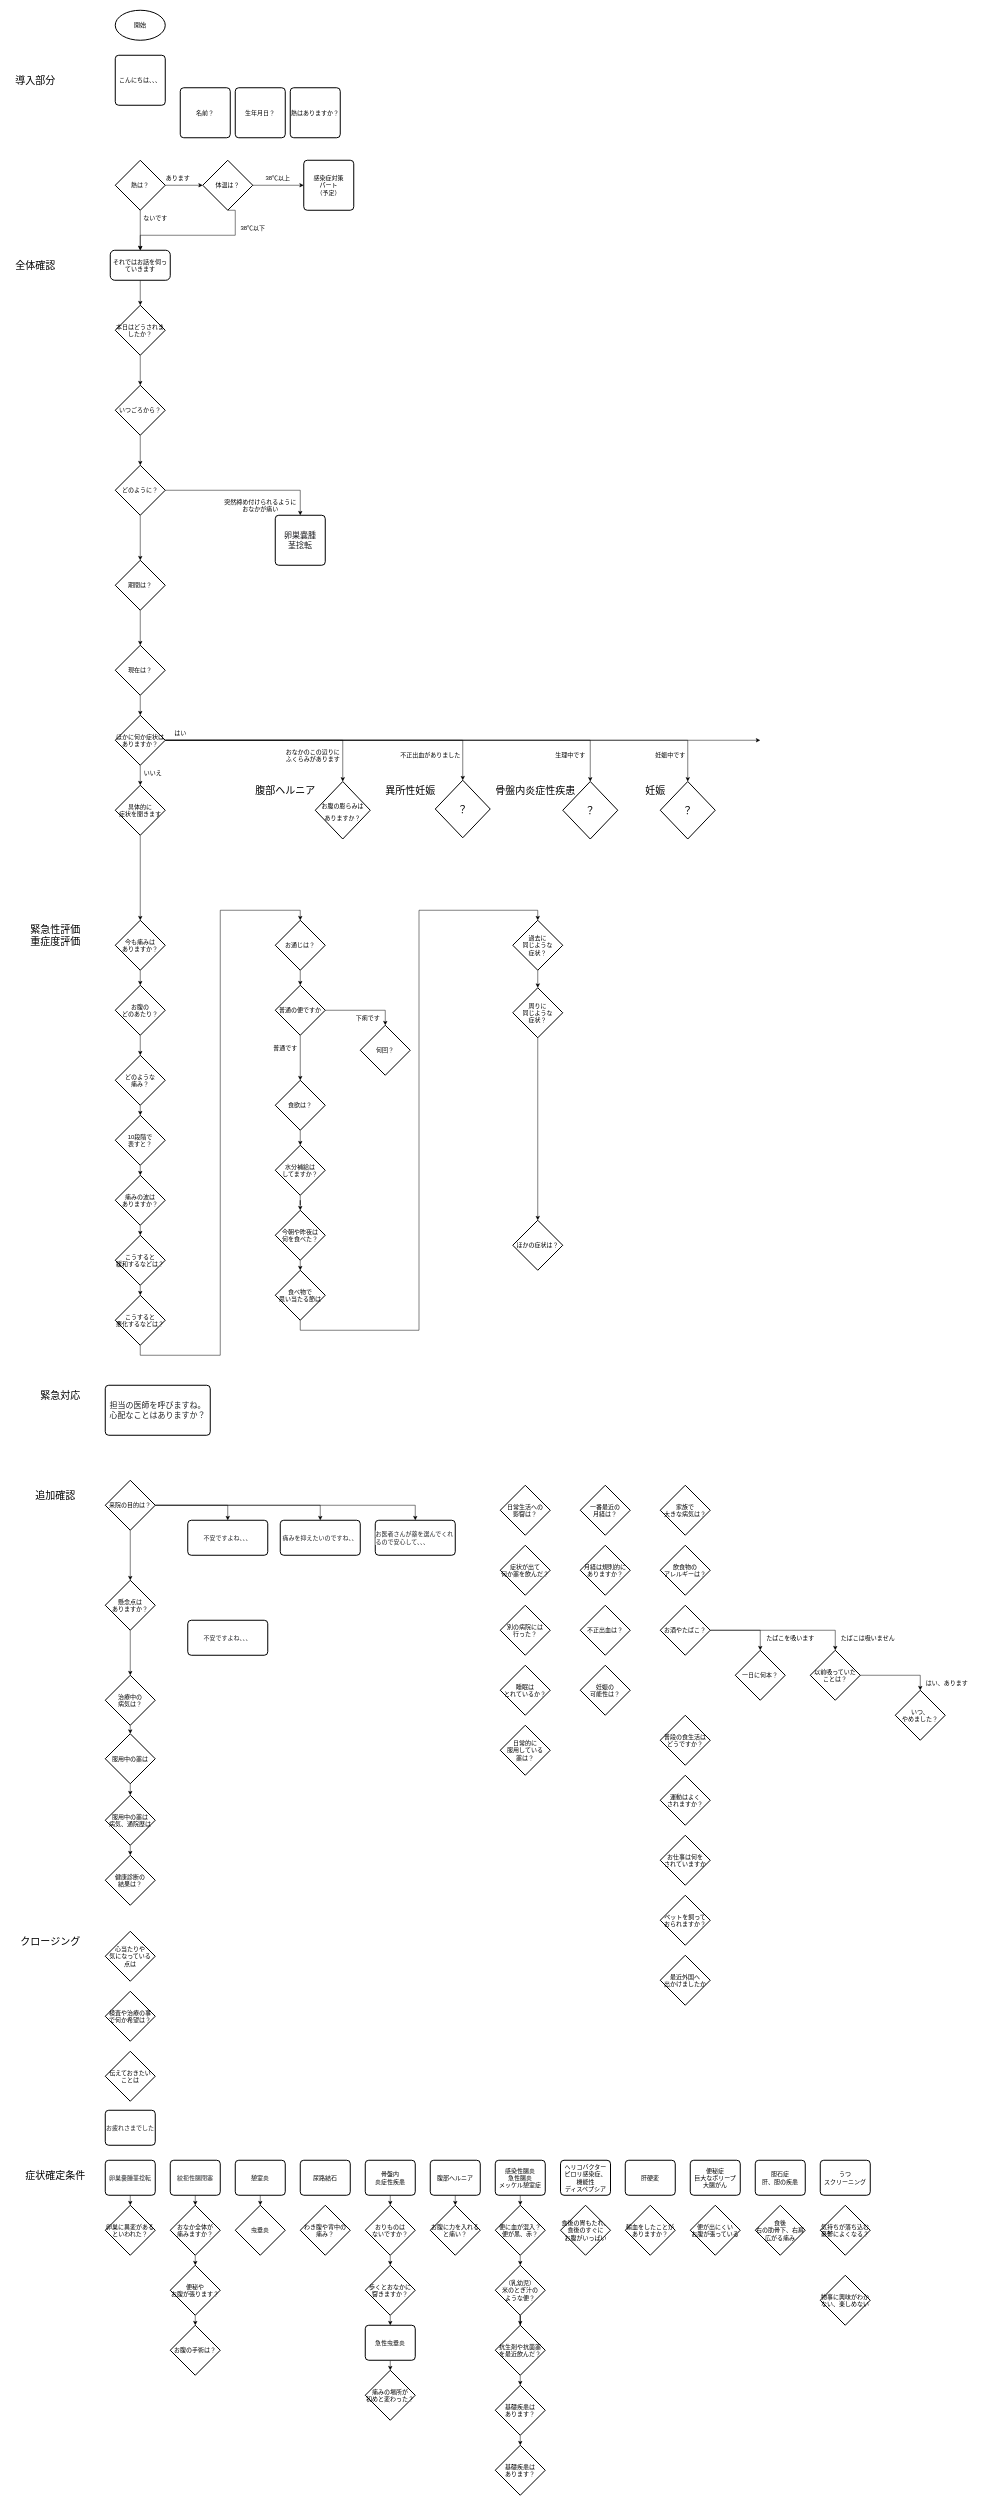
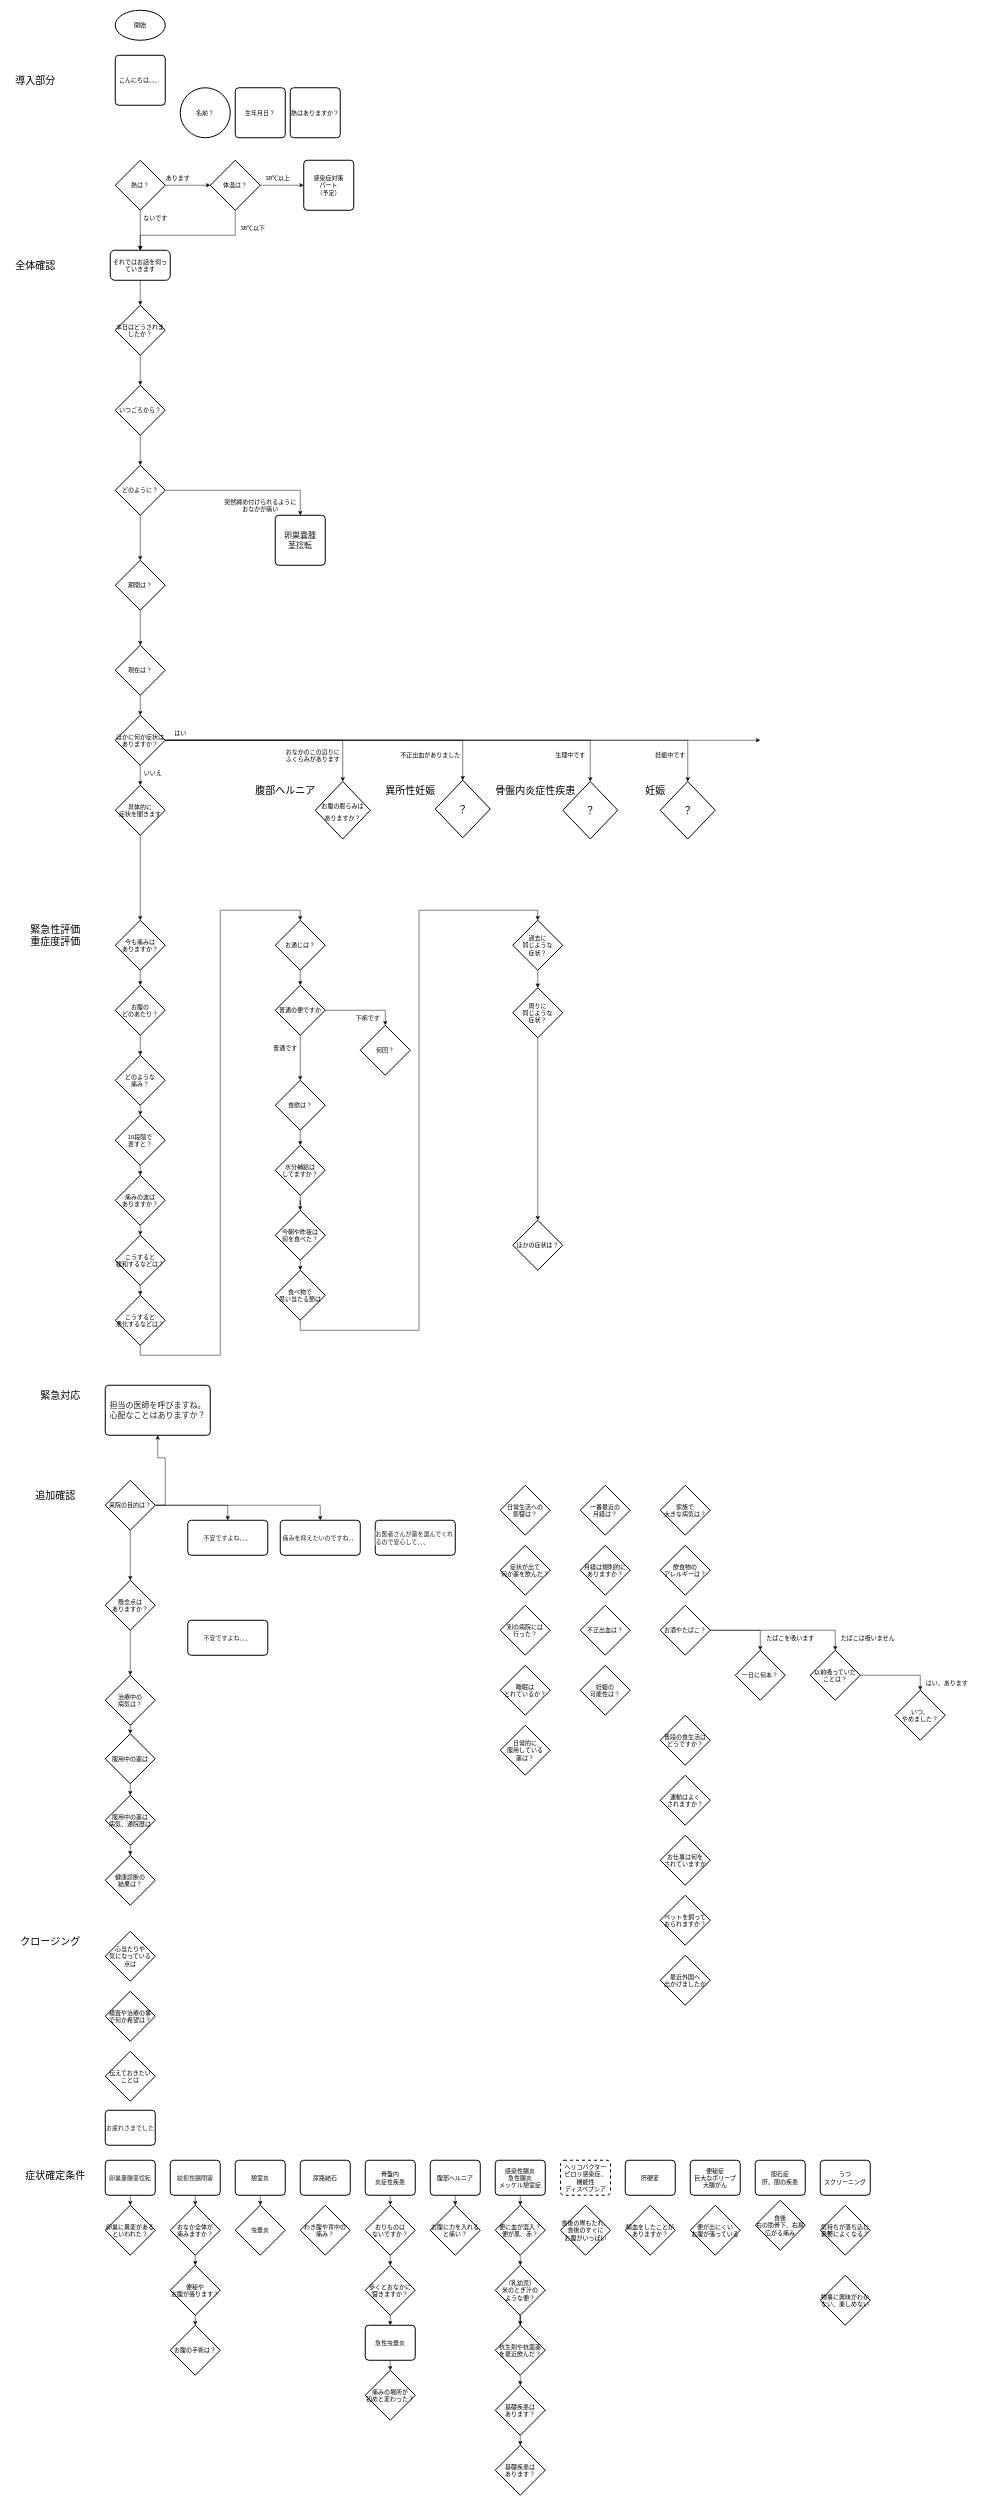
node "名前？": shape rounded rectangle -> ellipse
node "体温は？": moved (228, 185) -> (235, 185)
edge "来院の目的は？" -> "お医者さんが薬を選んでくれるので安心して、、、": now "来院の目的は？" -> "担当の医師を呼びますね。 心配なことはありますか？"
node "ヘリコバクター ピロリ感染症、 機能性 ディスペプシア": style solid -> dashed
node "食後 右の肋骨下、右肩 広がる痛み": moved (780, 2230) -> (780, 2225)
